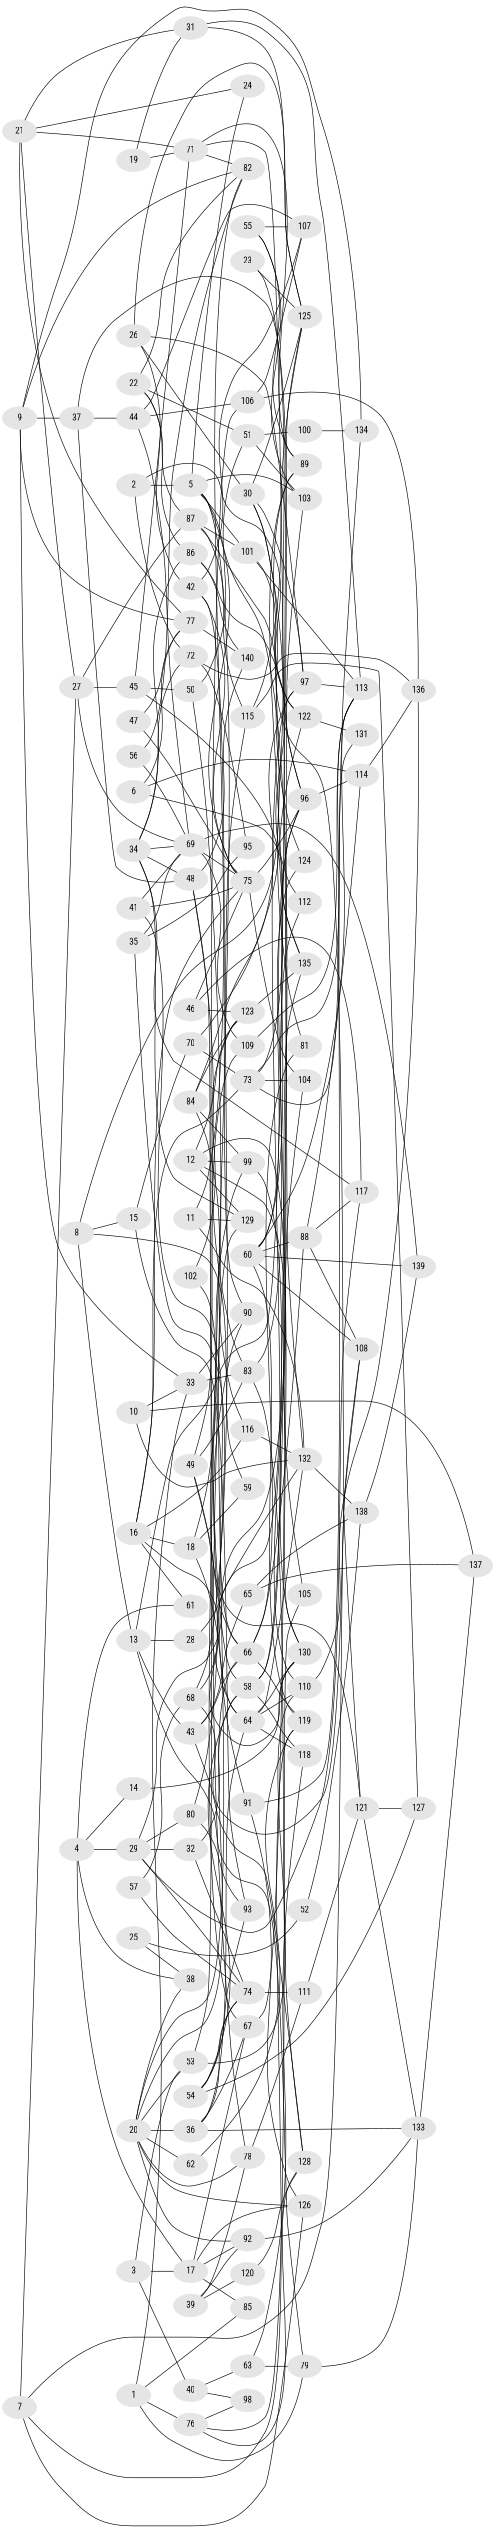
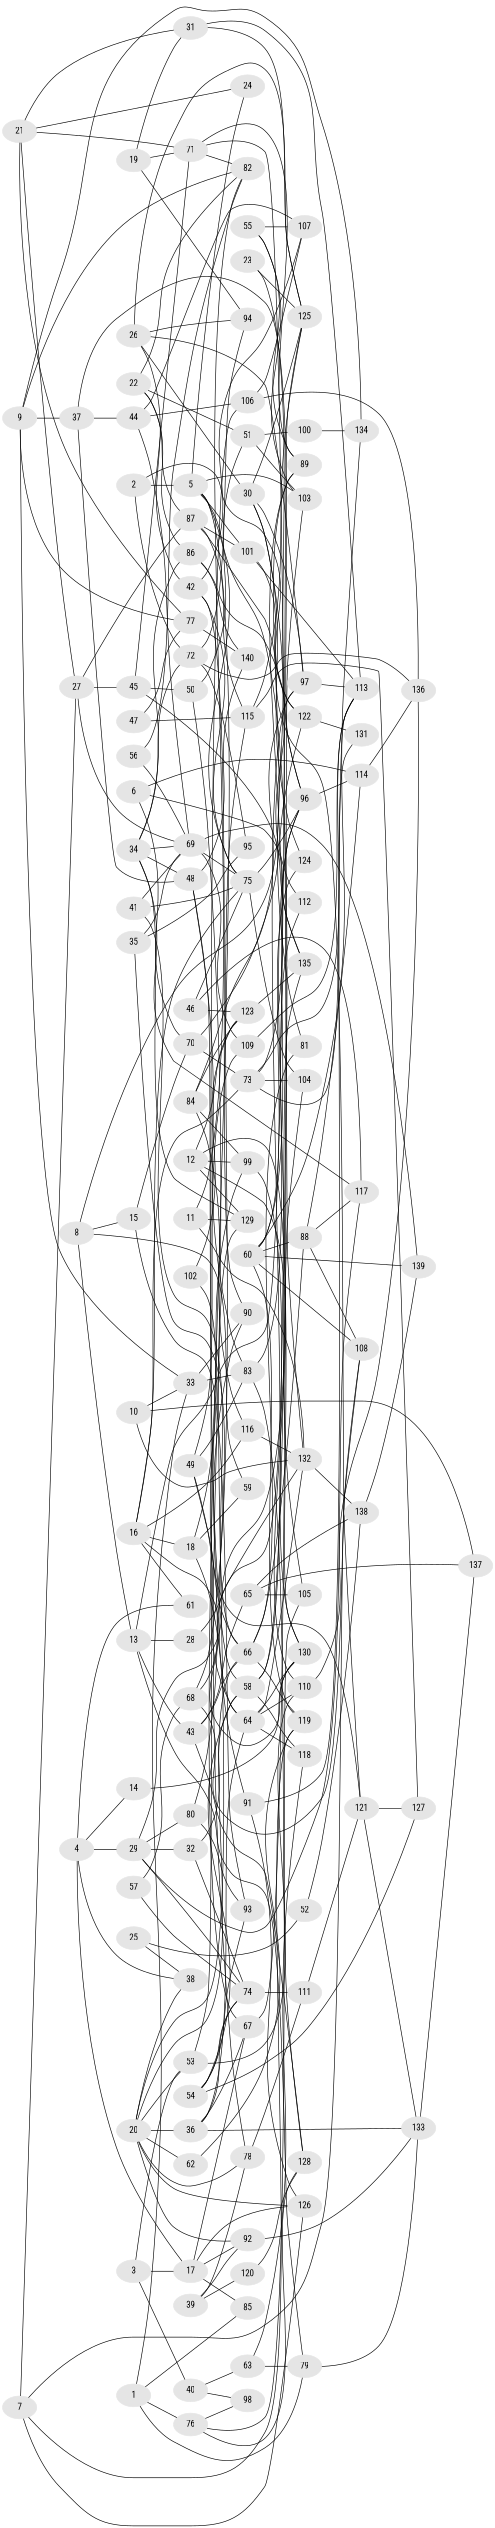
node "94": added
edge "77" -- "6": now "70" -- "6"
edge "47" -- "75": now "47" -- "115"
edge "65" -- "105": added
